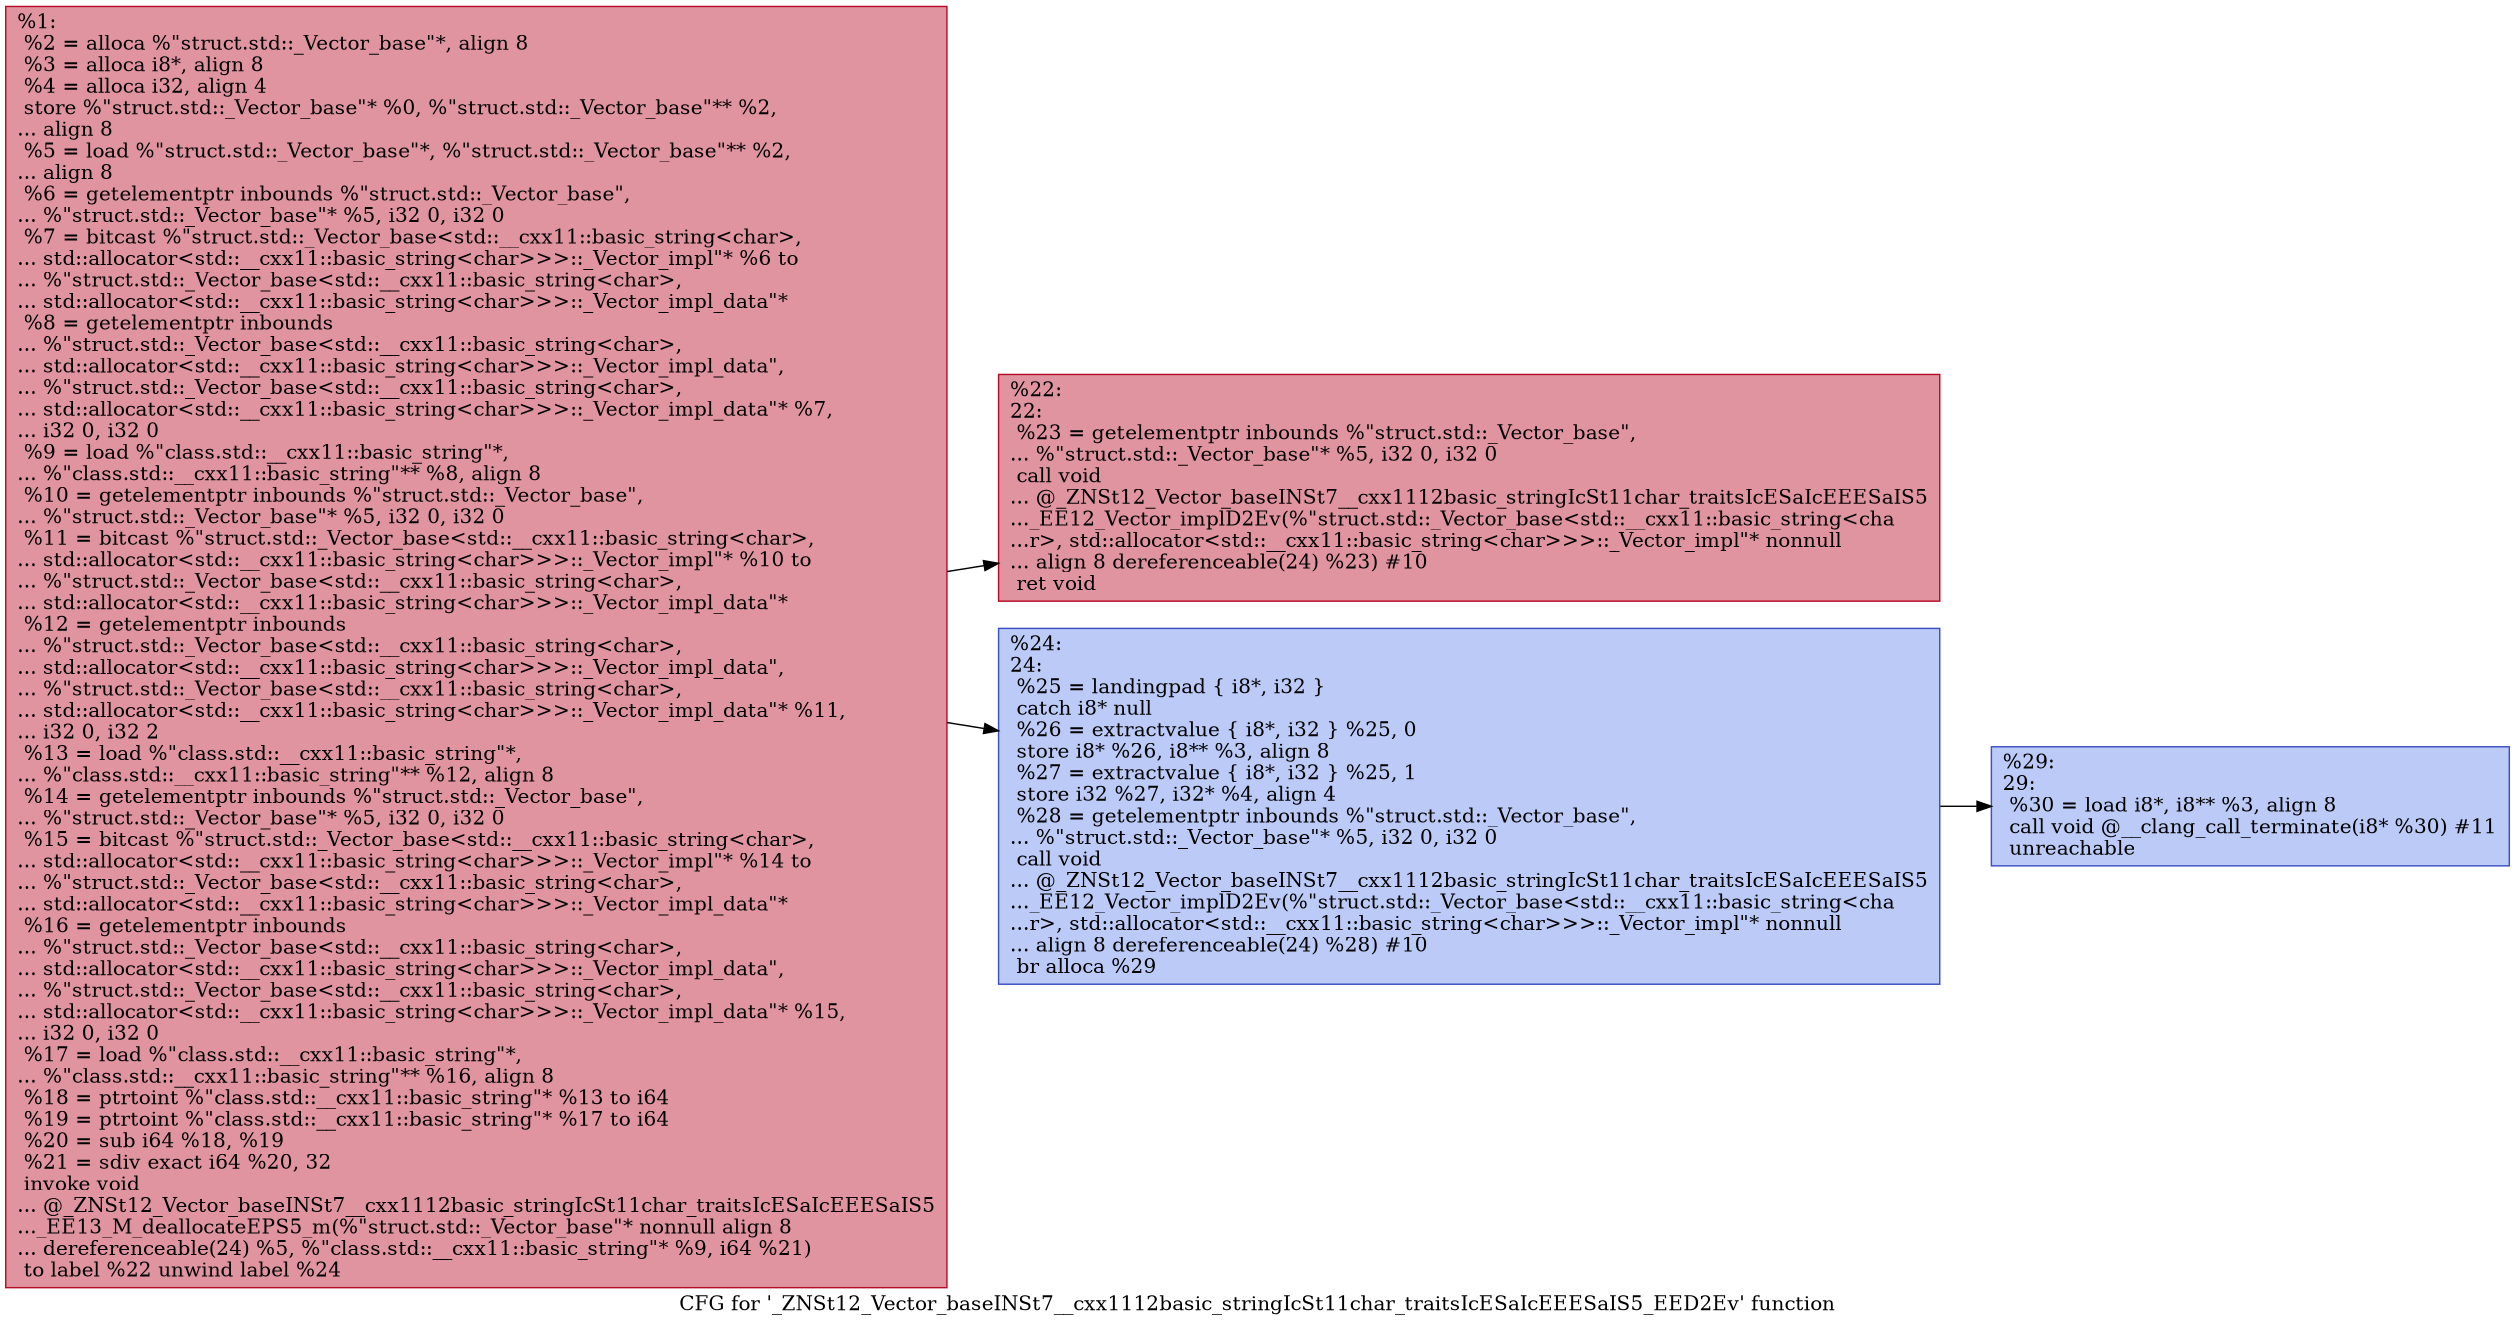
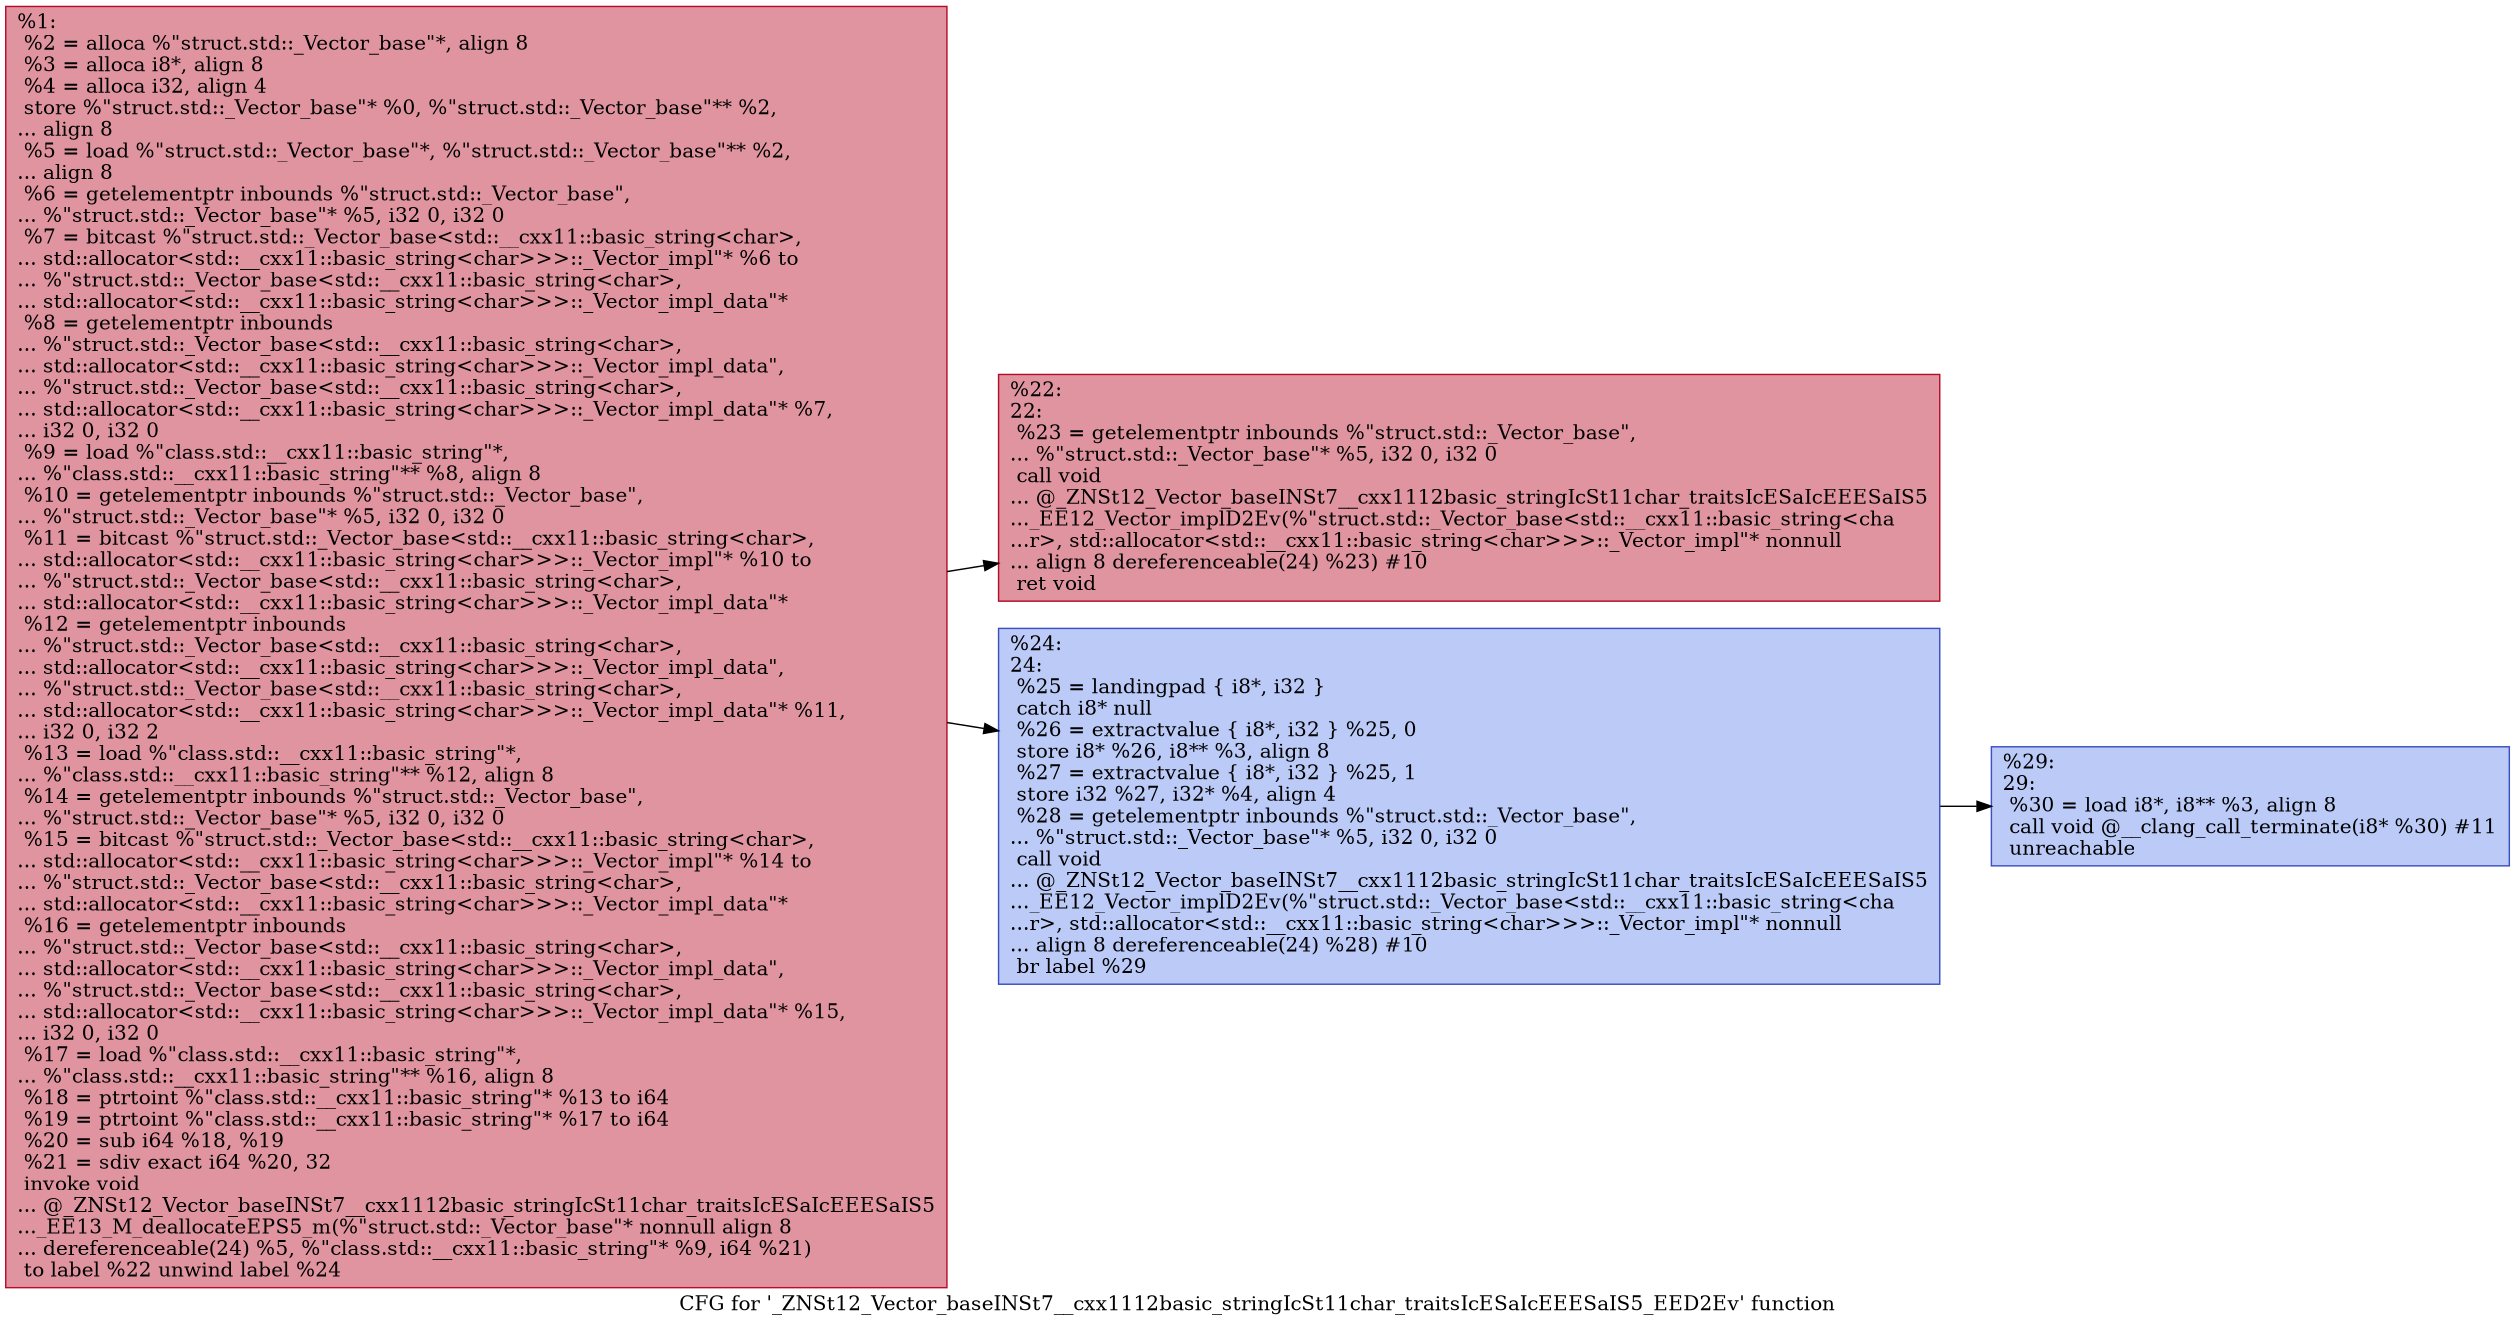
node "%24:": text "br alloca %29" -> "br label %29"
